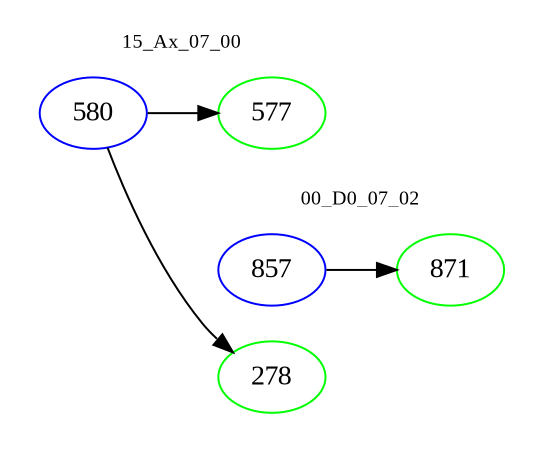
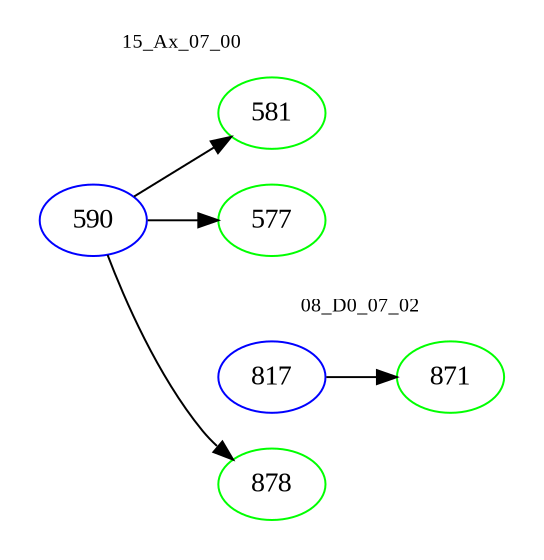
node "580": label "580" -> "590"
node "581": added
cluster "00_D0_07_02": label "00_D0_07_02" -> "08_D0_07_02"
node "857": label "857" -> "817"
node "278": label "278" -> "878"
